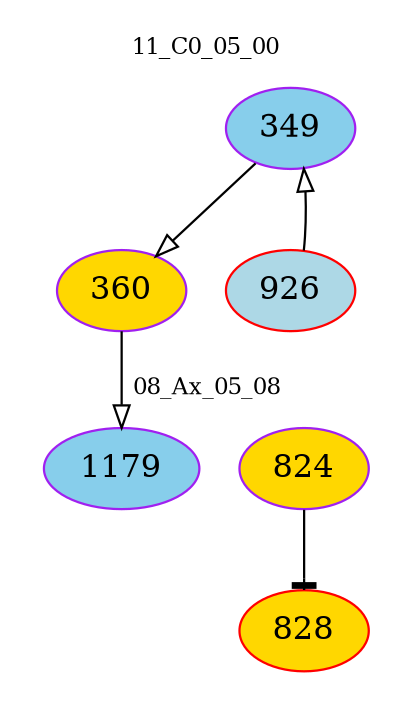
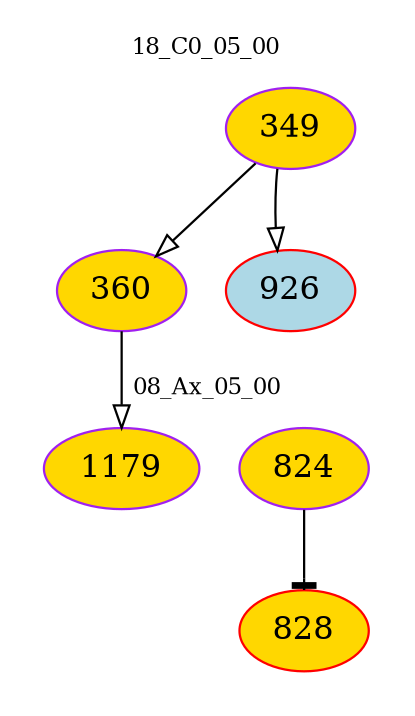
cluster "11_C0_05_00": label "11_C0_05_00" -> "18_C0_05_00"
node "349": fillcolor skyblue -> gold
edge "926" -> "349": reversed
cluster "08_Ax_05_08": label "08_Ax_05_08" -> "08_Ax_05_00"
node "1179": fillcolor skyblue -> gold
